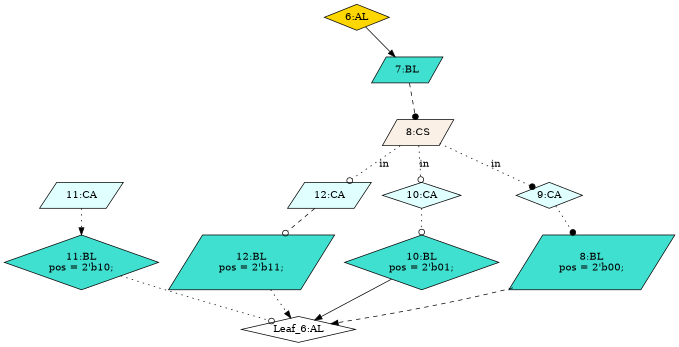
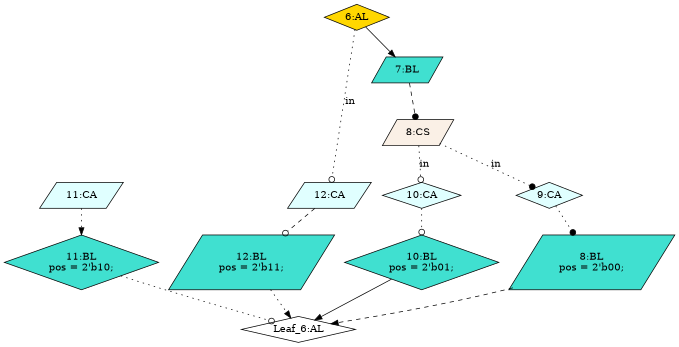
edge "8:CS" -> "12:CA": now "6:AL" -> "12:CA"
